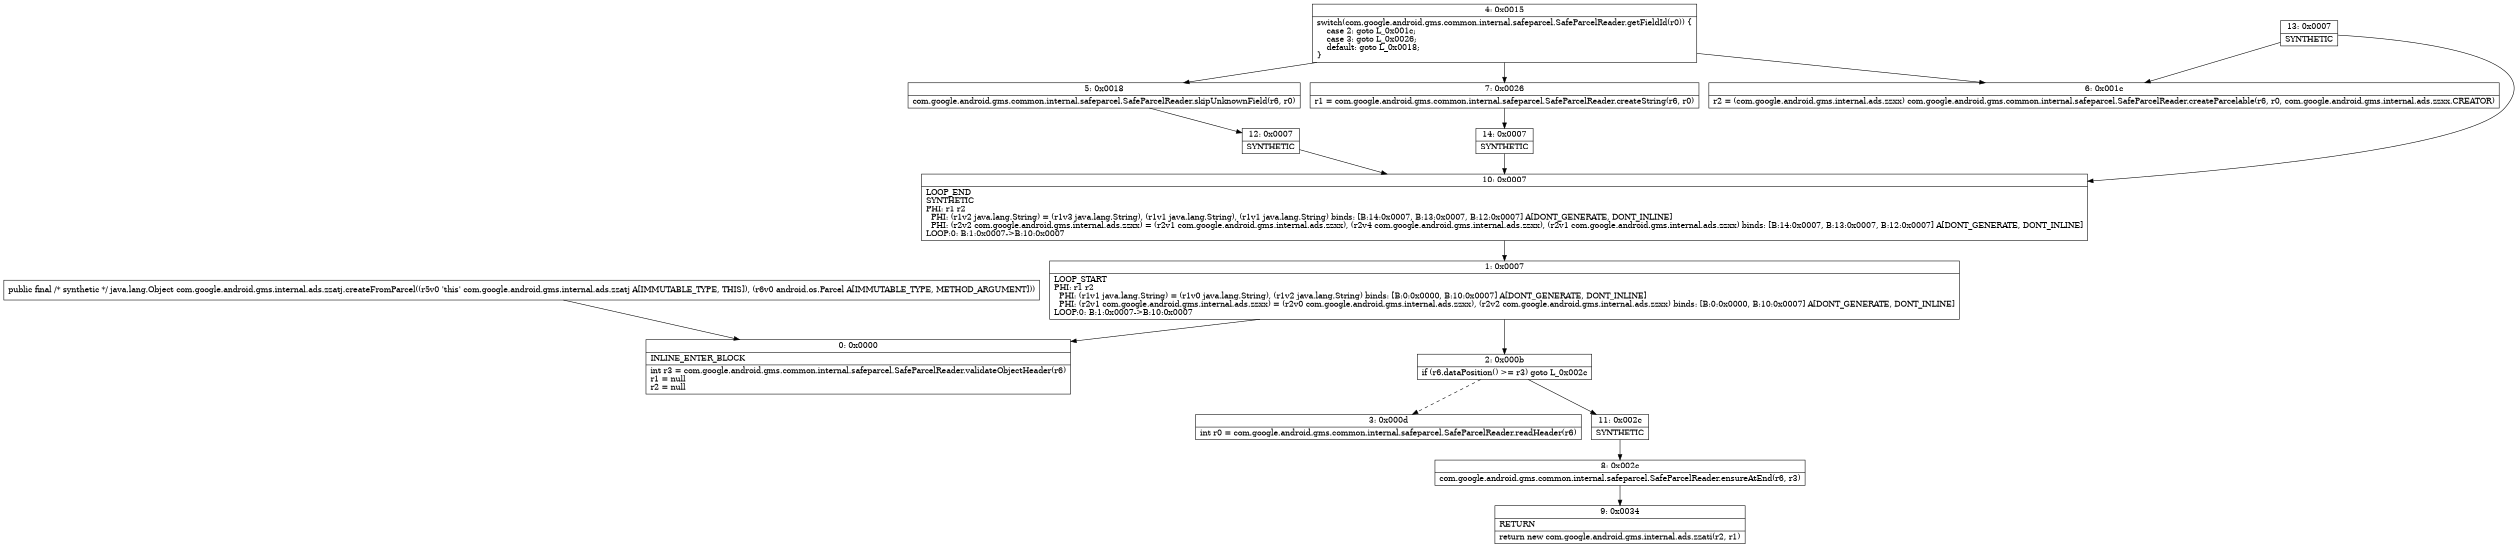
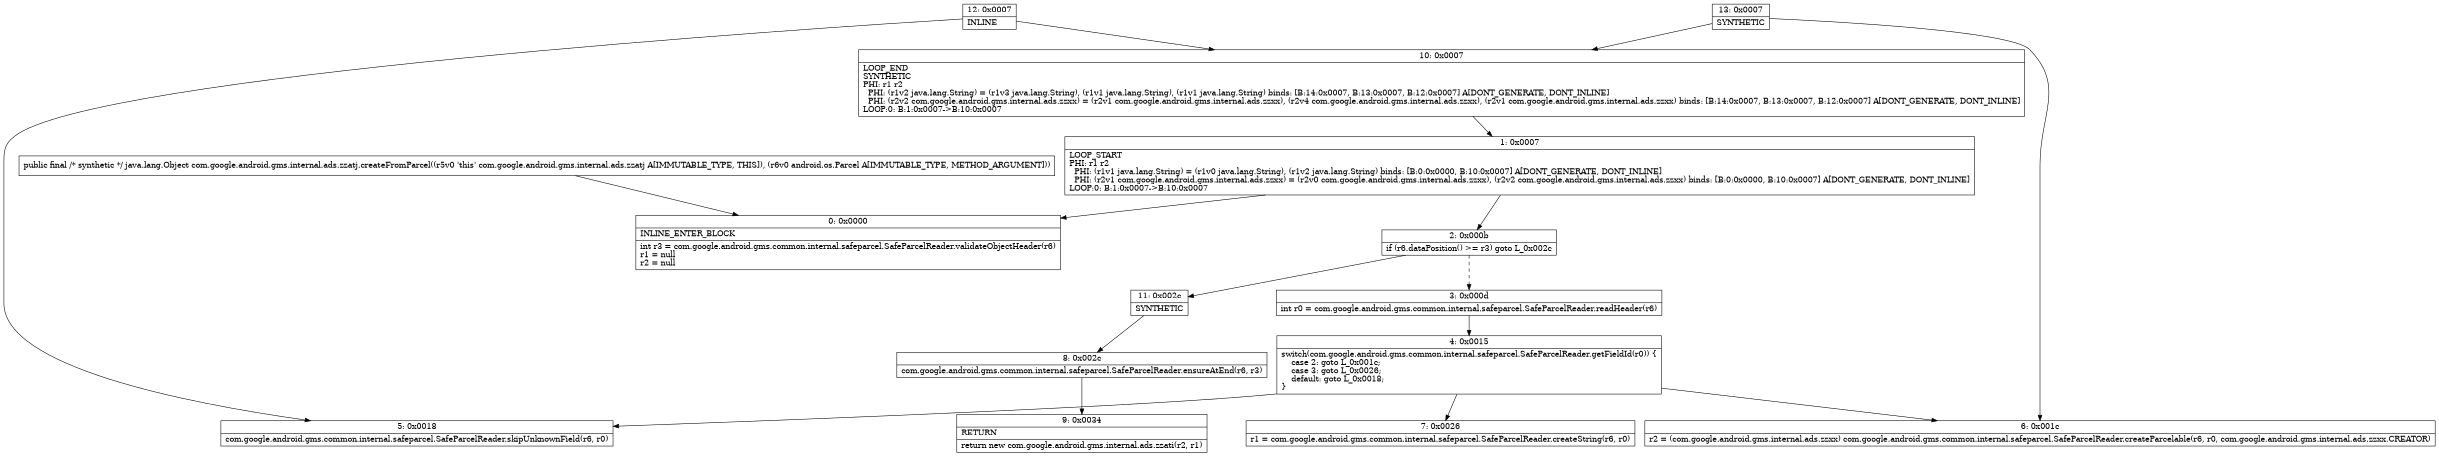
edge "5: 0x0018" -> "12: 0x0007": reversed
node "14: 0x0007": removed
node "12: 0x0007": text "SYNTHETIC" -> "INLINE"
edge "3: 0x000d" -> "4: 0x0015": added
